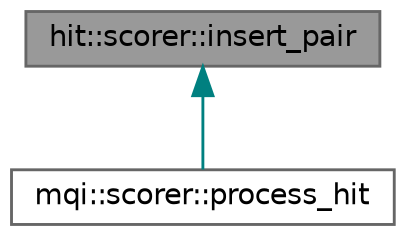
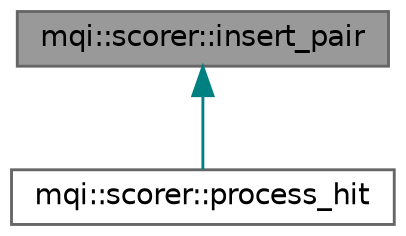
node "hit::scorer::insert_pair": label "hit::scorer::insert_pair" -> "mqi::scorer::insert_pair"
